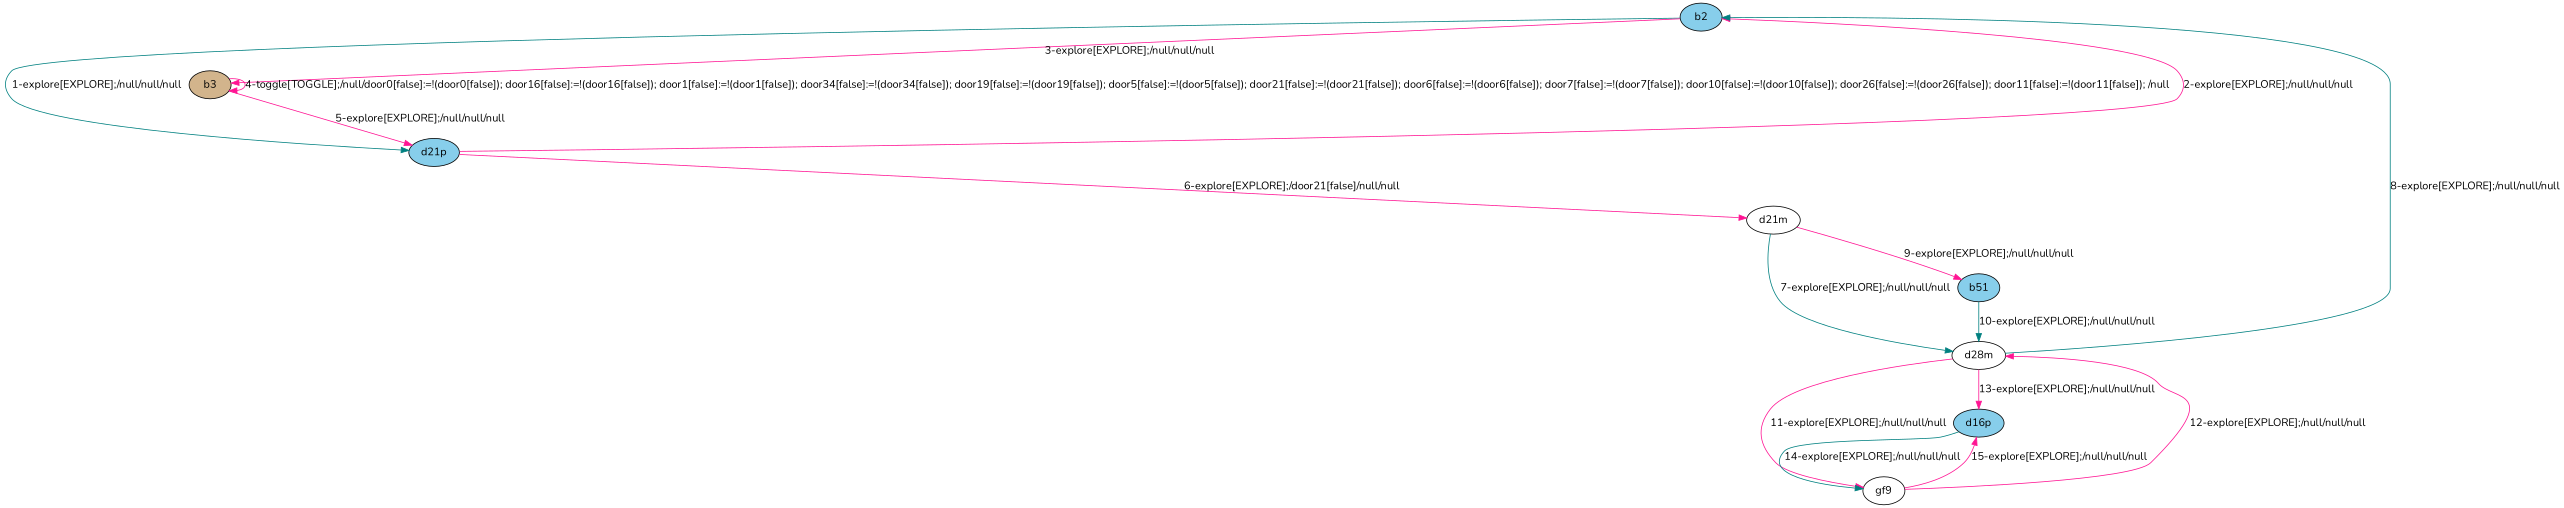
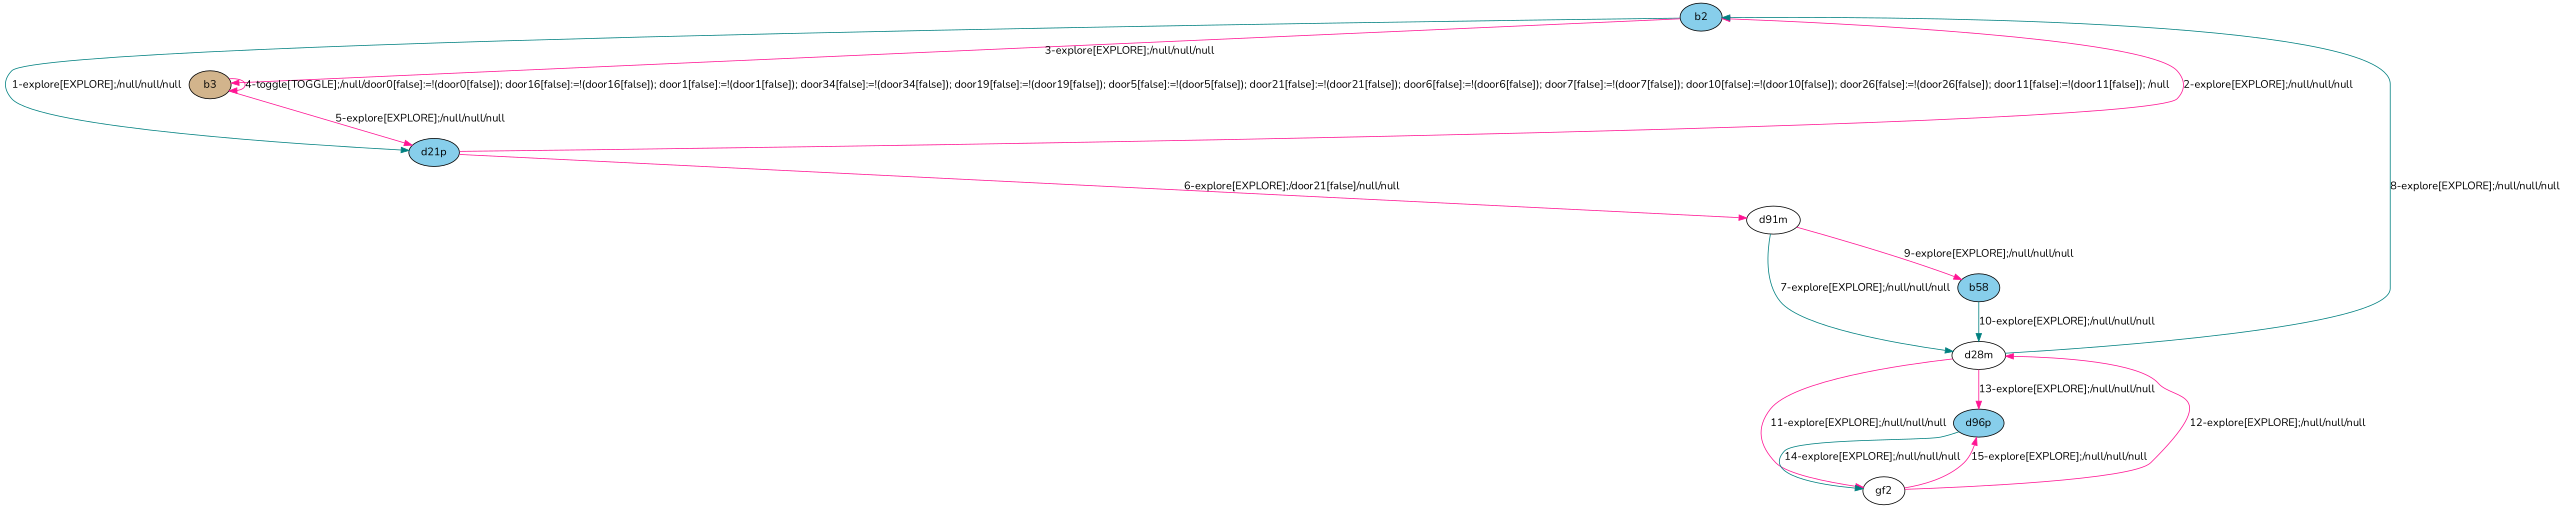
node "d21m": label "d21m" -> "d91m"
node "b51": label "b51" -> "b58"
node "d16p": label "d16p" -> "d96p"
node "gf9": label "gf9" -> "gf2"
